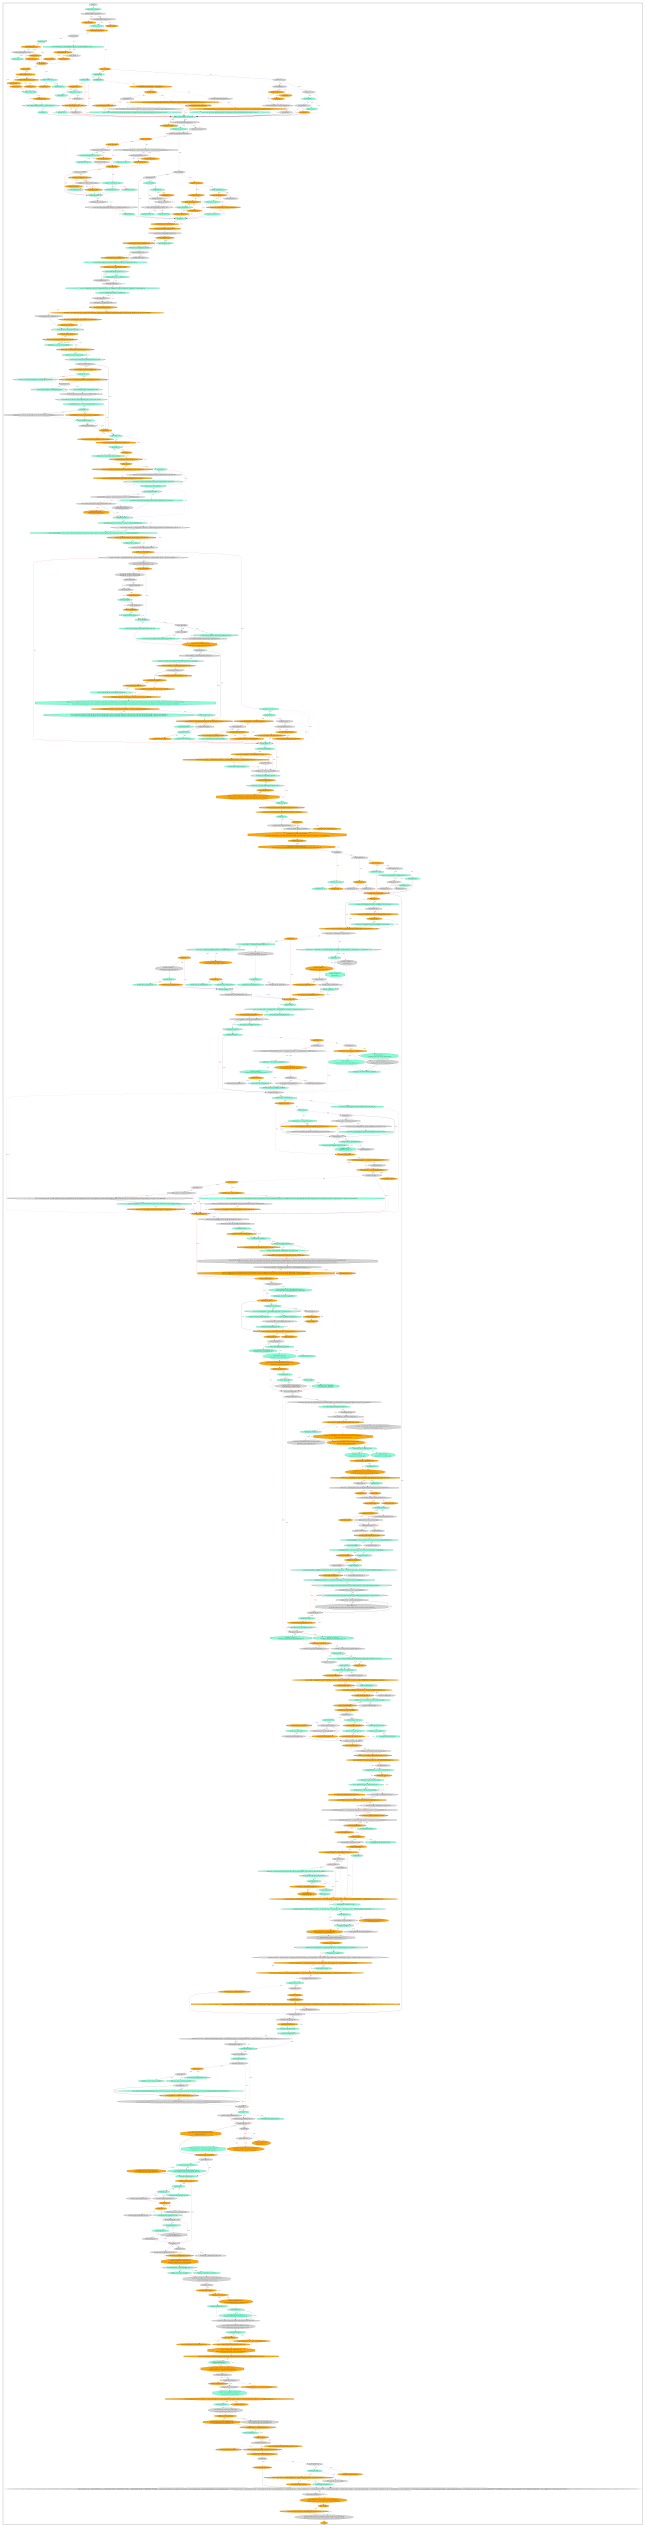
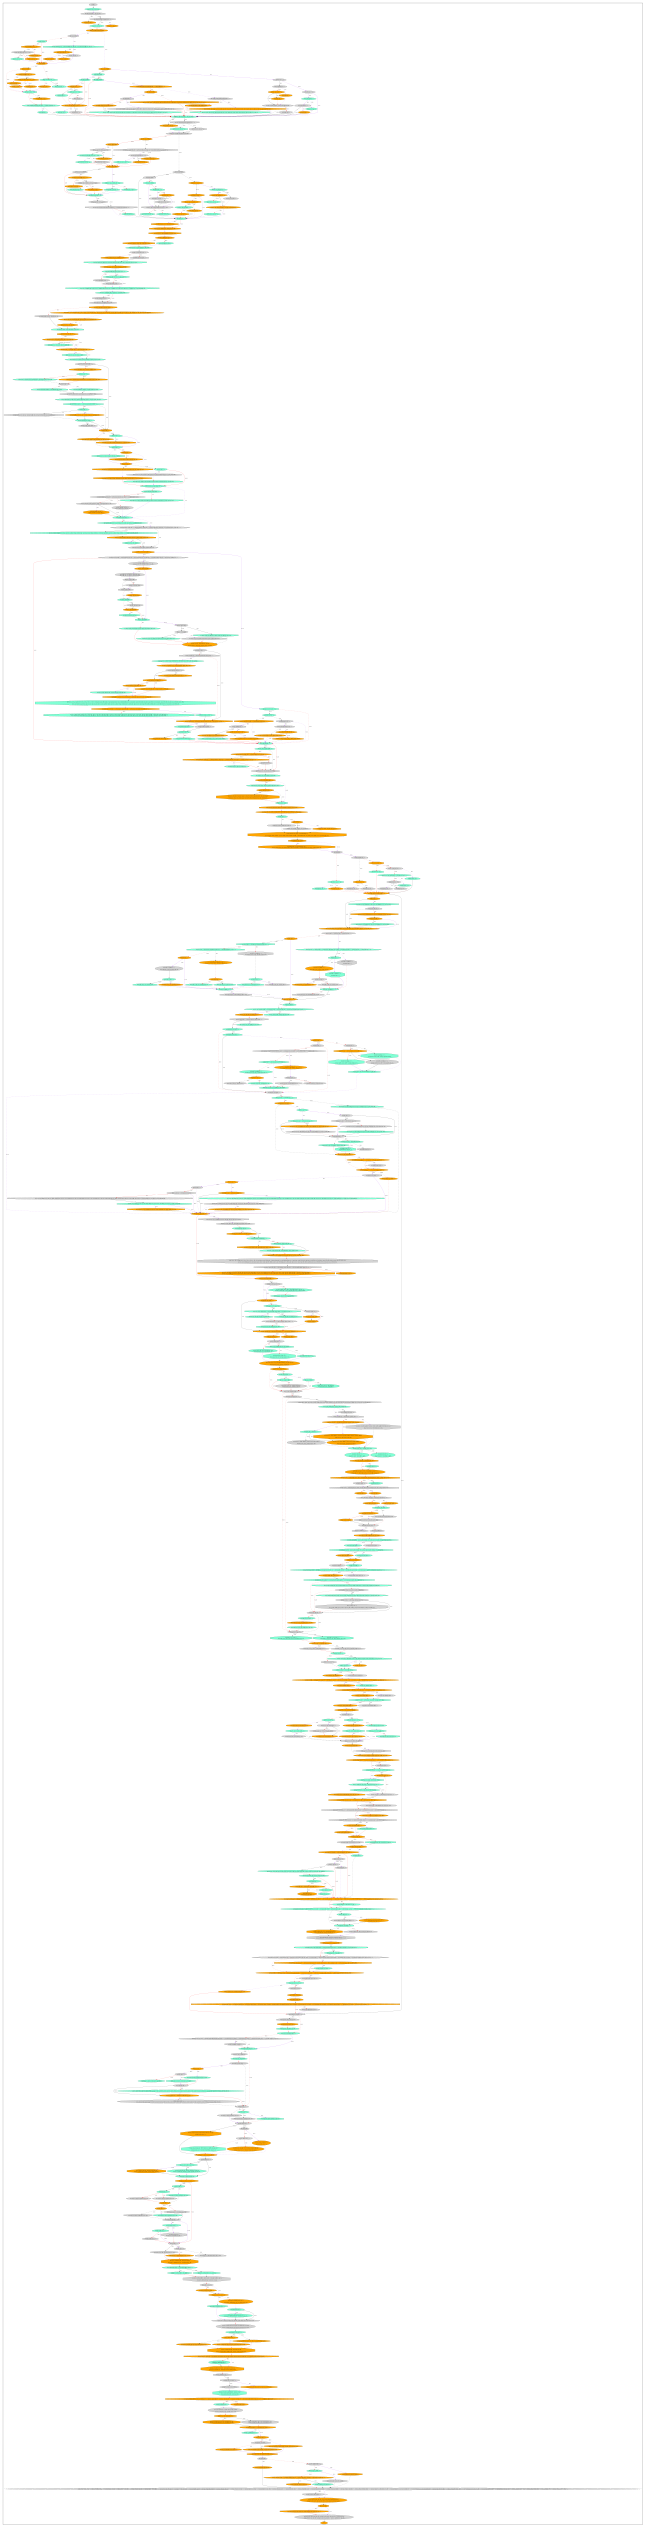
node "ingress.process_src_port_mapping.local_src_port_state": fillcolor lightgrey -> orange
node "ingress.process_ipv4_src_fib_lookup.ipv4_fib_src_lpm": fillcolor orange -> lightgrey
node "meta.ig_eg_header.vnid_use_bd = 0;": removed
